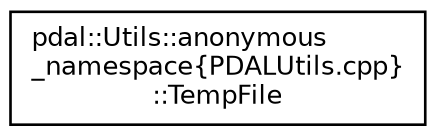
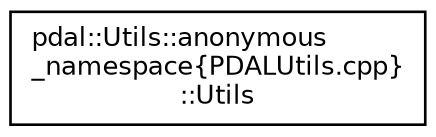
node "pdal::Utils::anonymous _namespace{PDALUtils.cpp} ::TempFile": label "pdal::Utils::anonymous _namespace{PDALUtils.cpp} ::TempFile" -> "pdal::Utils::anonymous _namespace{PDALUtils.cpp} ::Utils"
